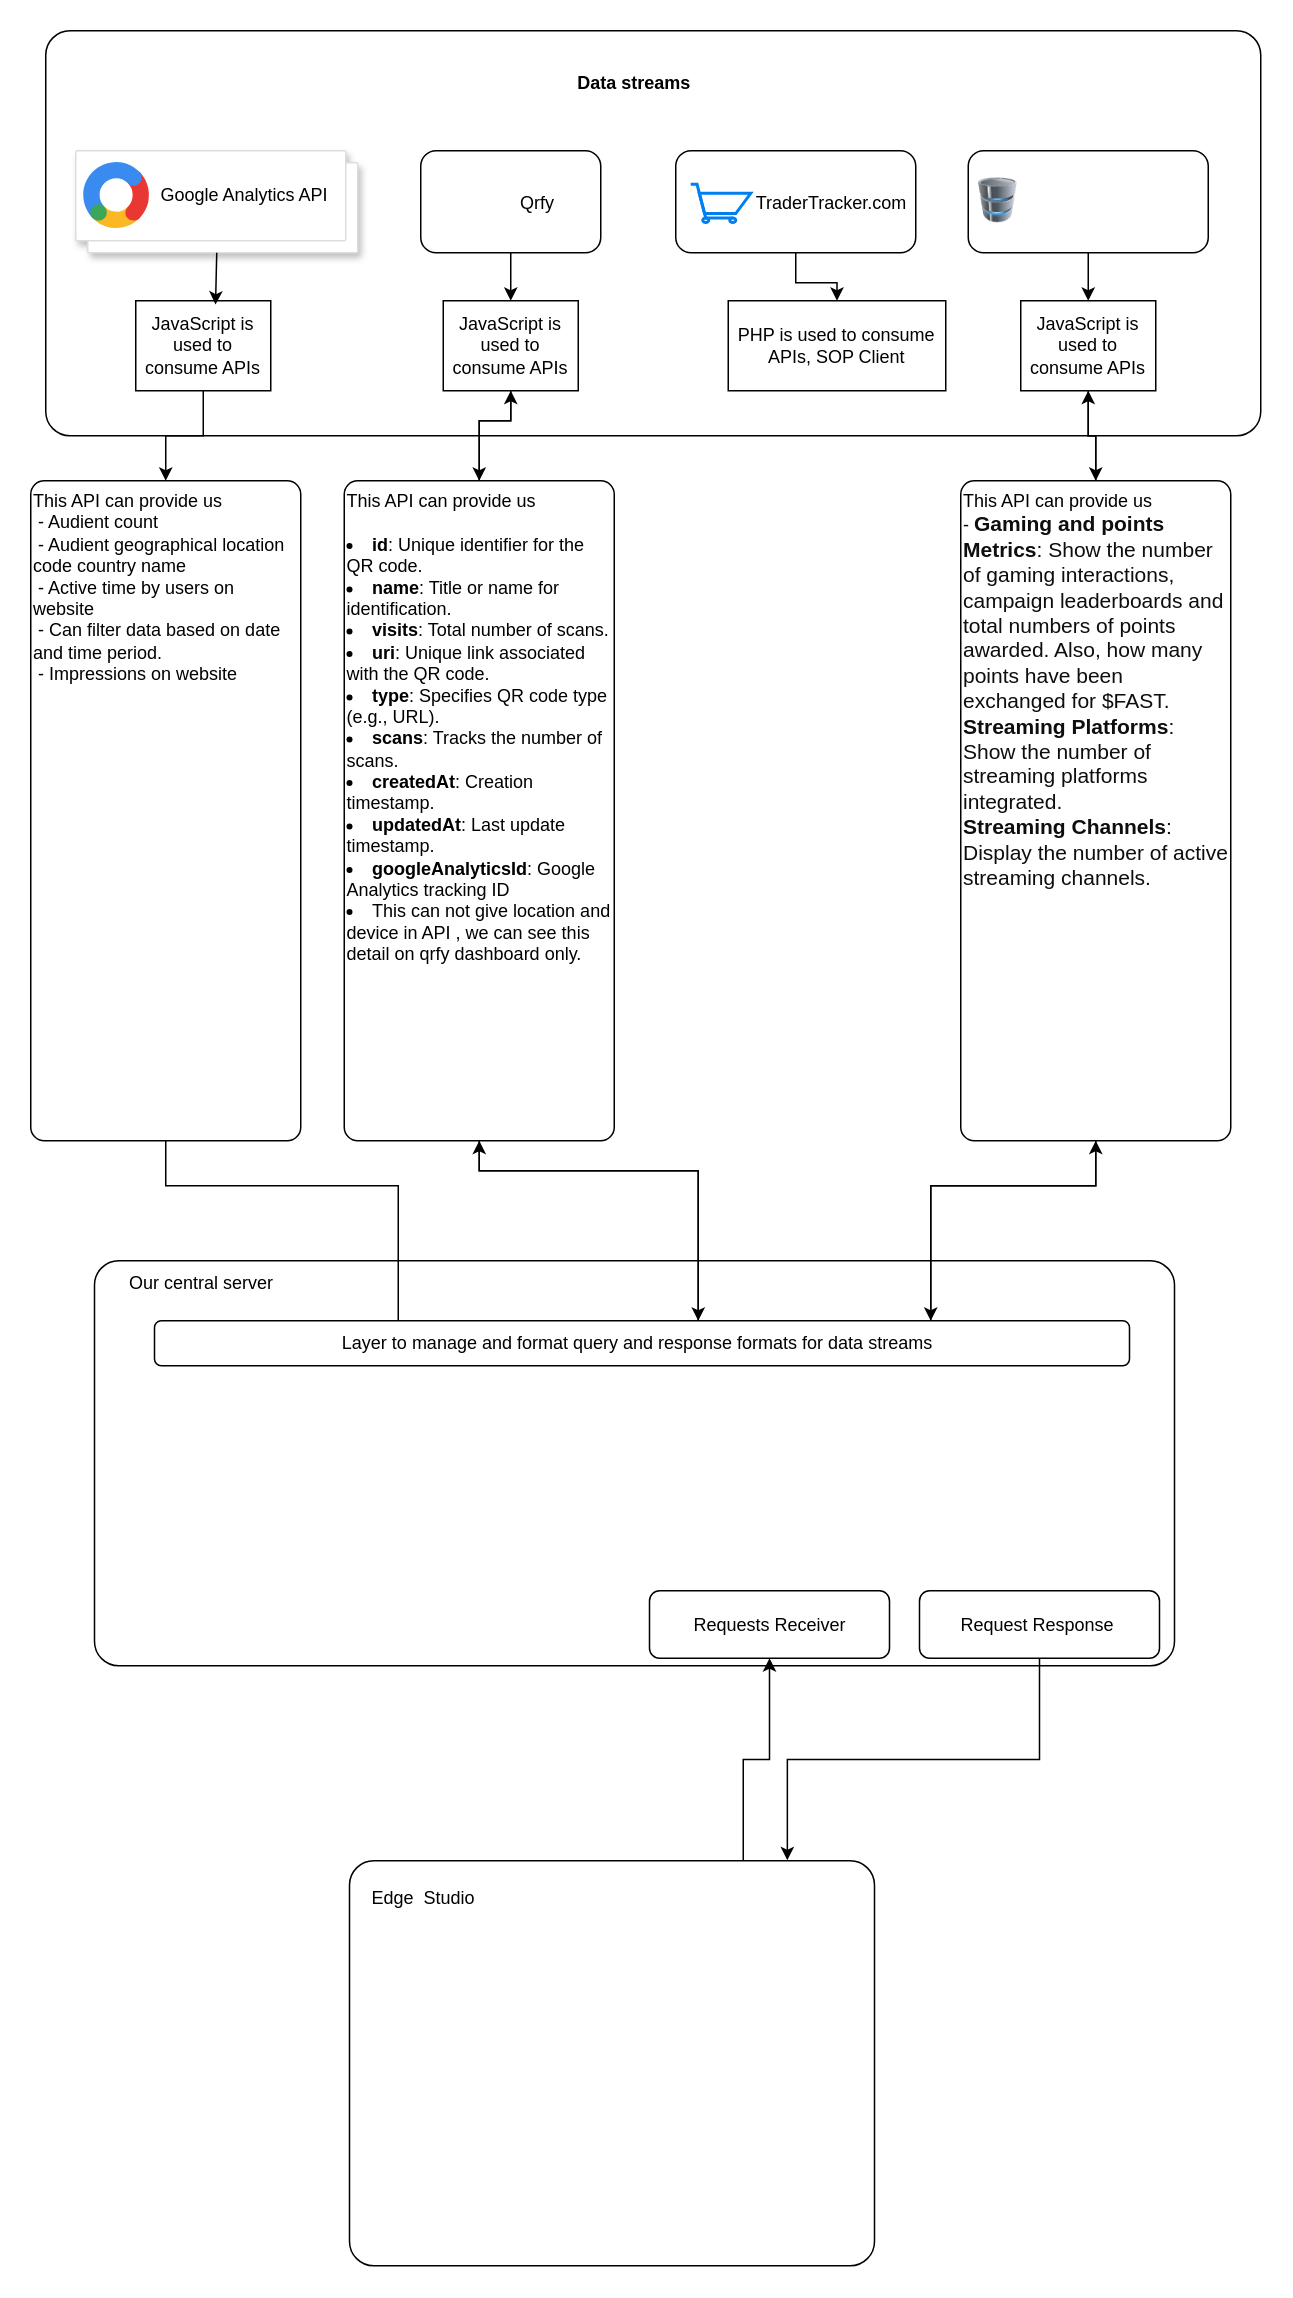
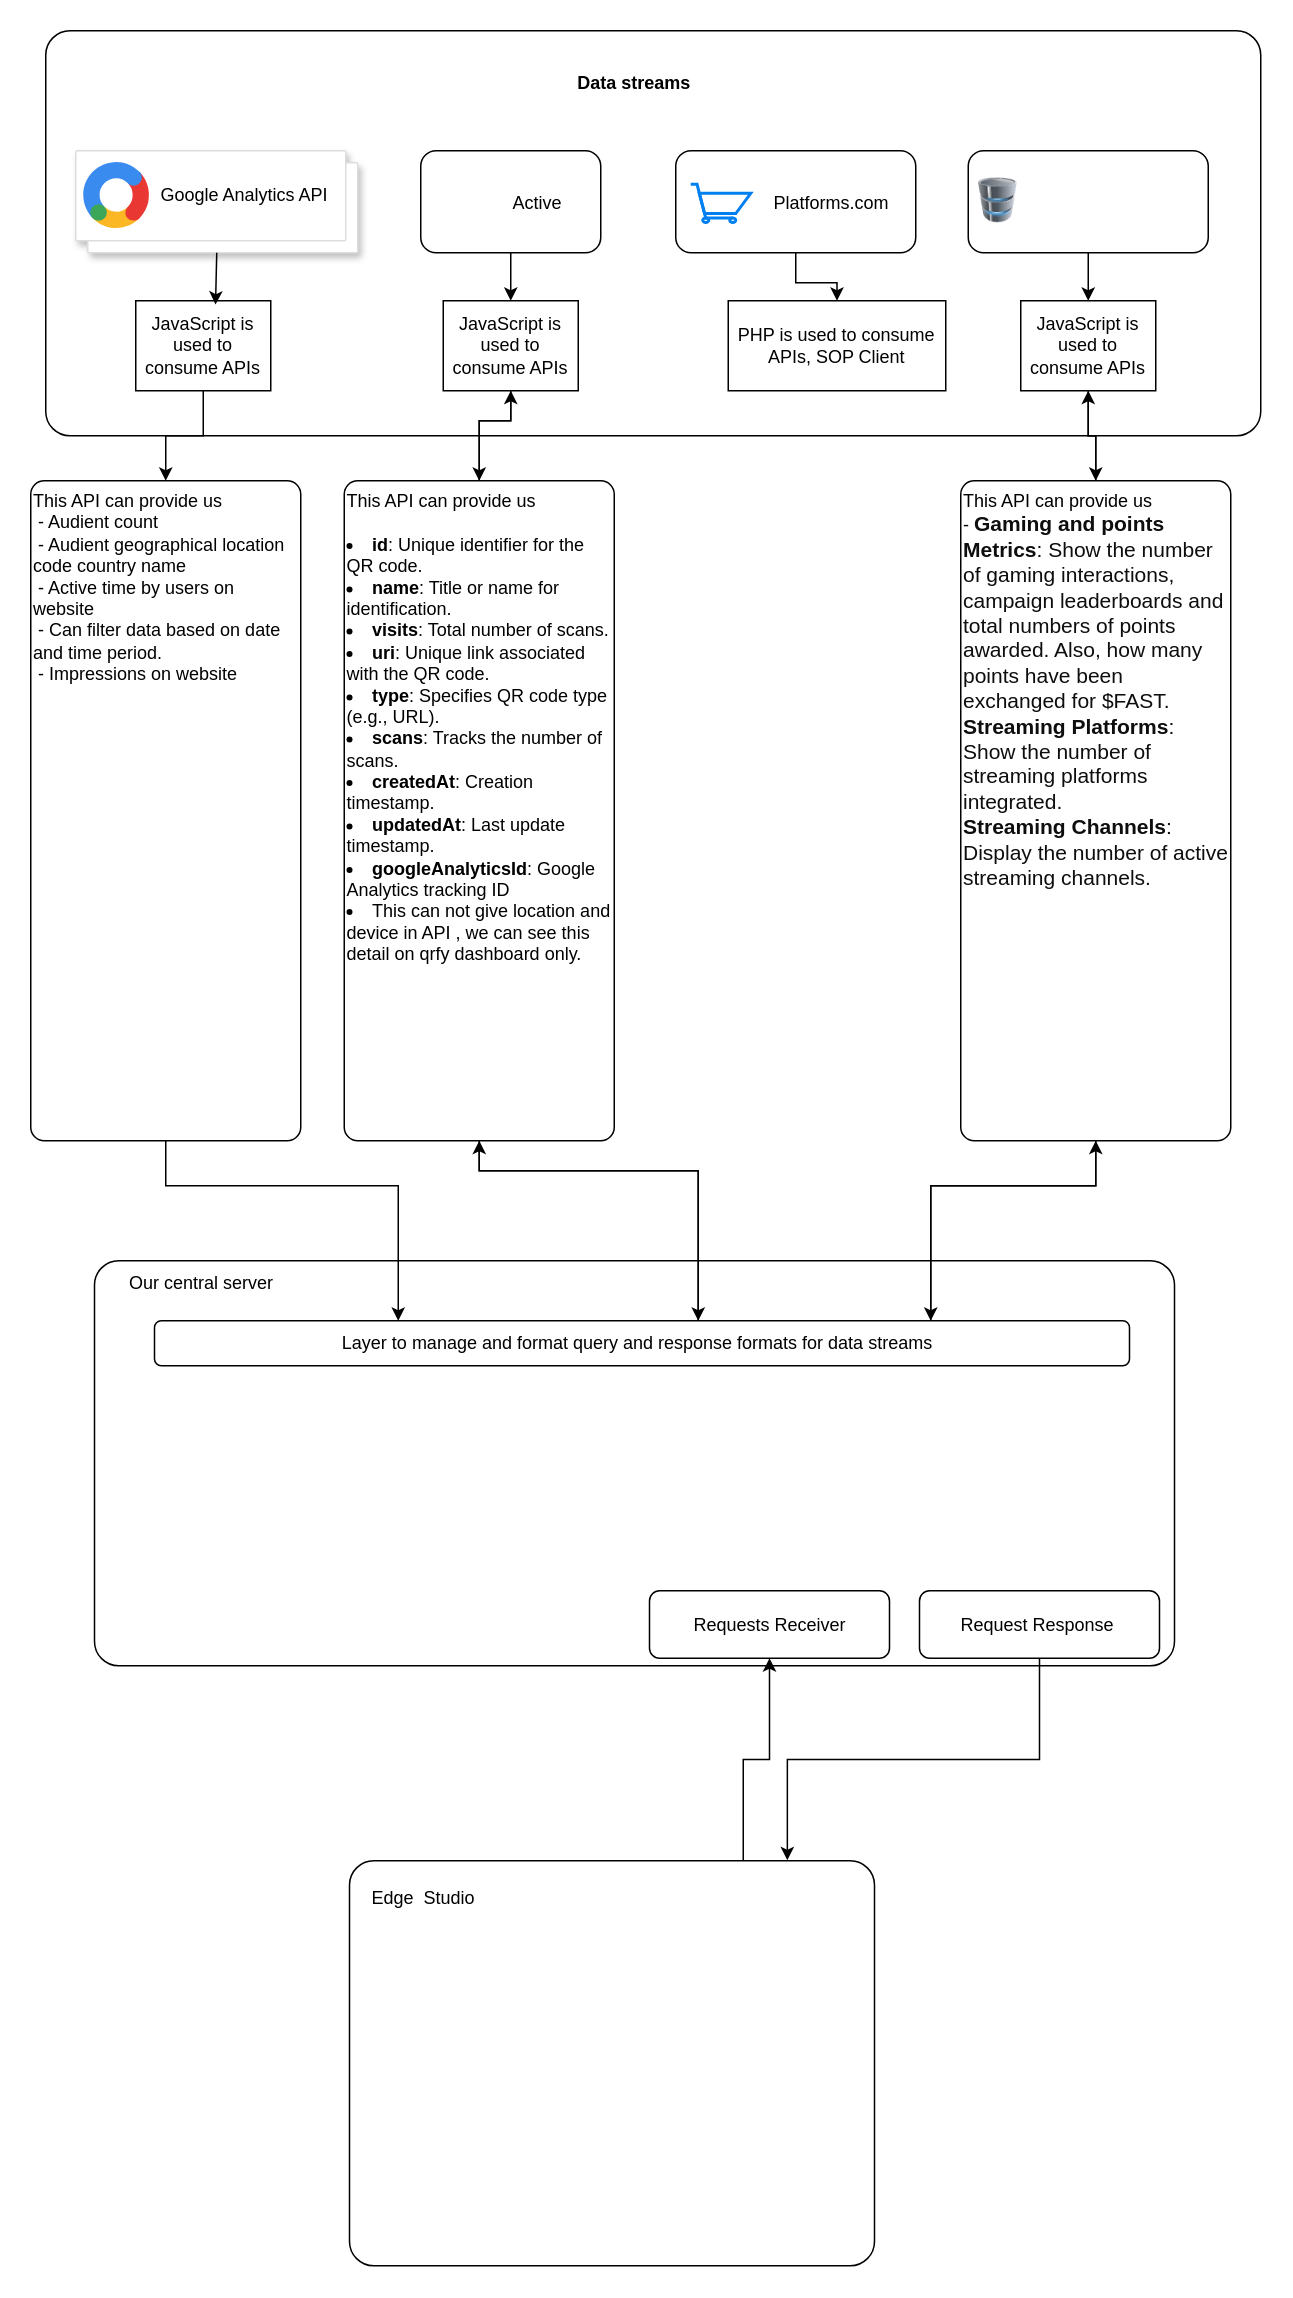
node "Qrfy": label "Qrfy" -> "Active"
node "TraderTracker.com": label "TraderTracker.com" -> "Platforms.com"
edge "This API can provide us - Audient count - Audient geographical location code country name - Active time by users on website - Can filter data based on date and time period. - Impressions on website" -- "Layer to manage and format query and response formats for data streams": arrowhead none -> classic
